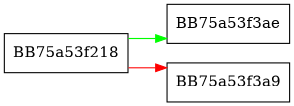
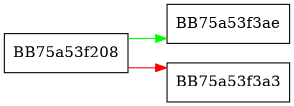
node "BB75a53f218": label "BB75a53f218" -> "BB75a53f208"
node "BB75a53f3a9": label "BB75a53f3a9" -> "BB75a53f3a3"
